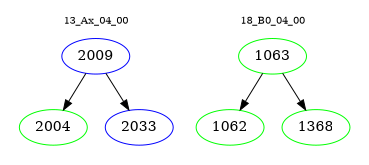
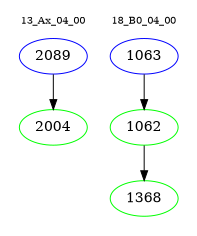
node "2009": label "2009" -> "2089"
node "1063": color green -> blue
edge "1063" -> "1368": now "1062" -> "1368"
node "2033": removed
